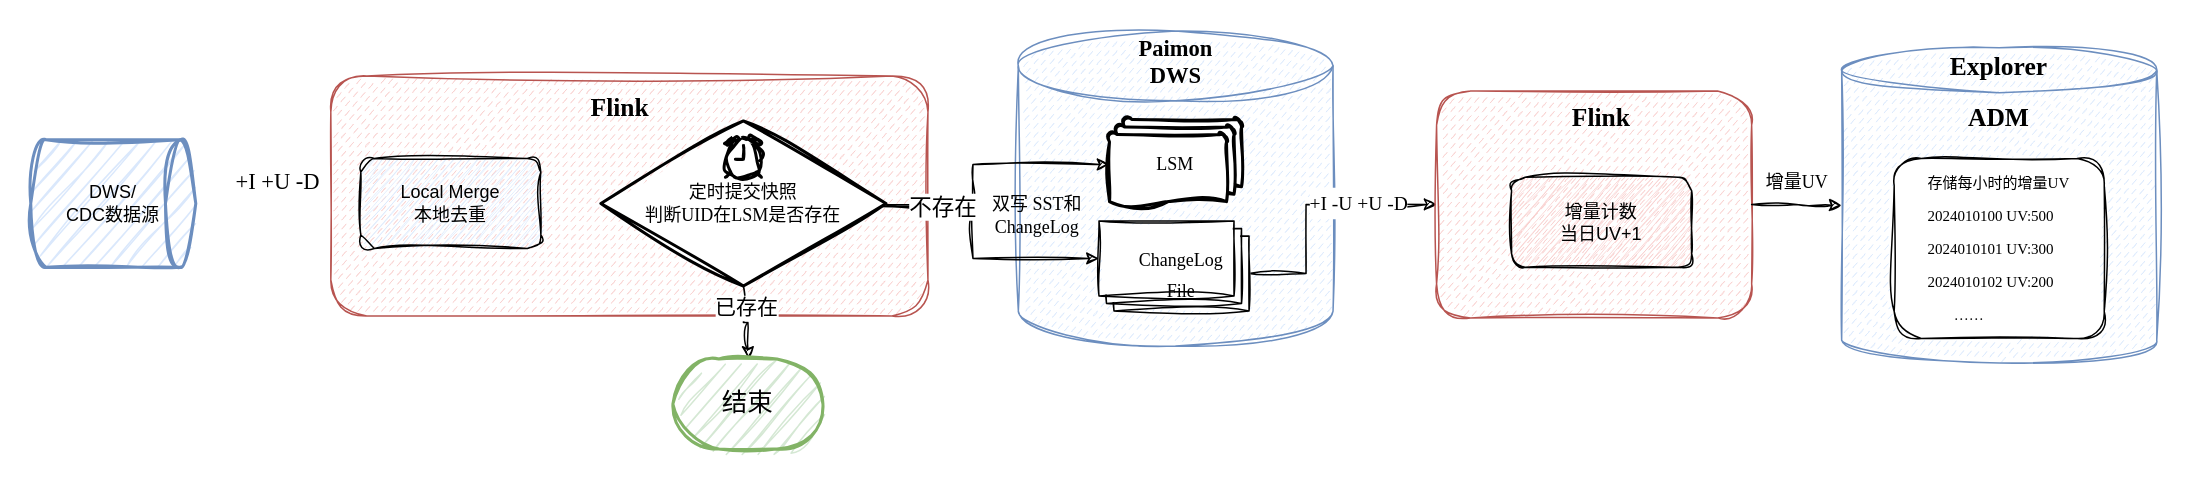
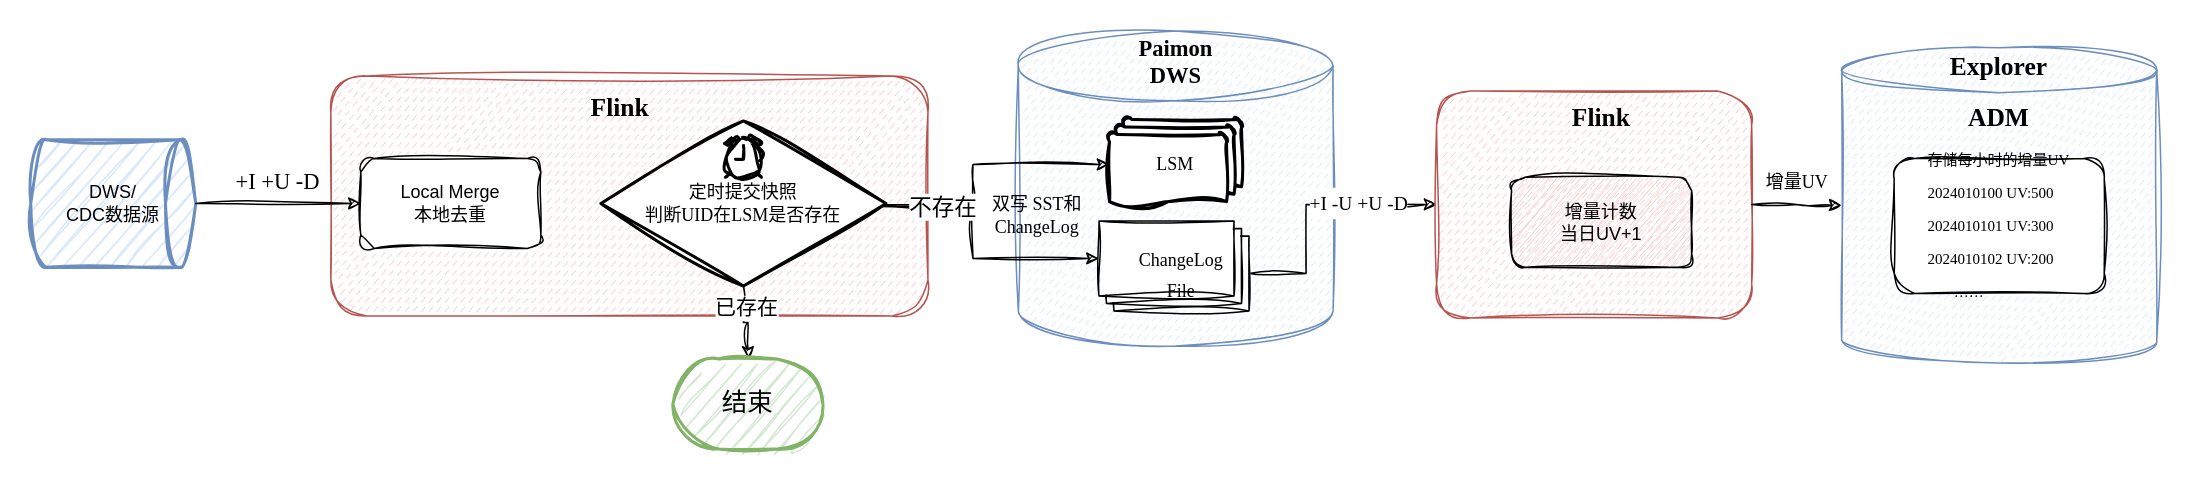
edge "DWS/ CDC数据源" -> "Local Merge 本地去重": added
node "Local Merge 本地去重": fillcolor #dae8fc -> #ffffff
node "存储每小时的增量UV 2024010100 UV:500 2024010101 UV:300 2024010102 UV:200 ……": size 210x180 -> 210x135
